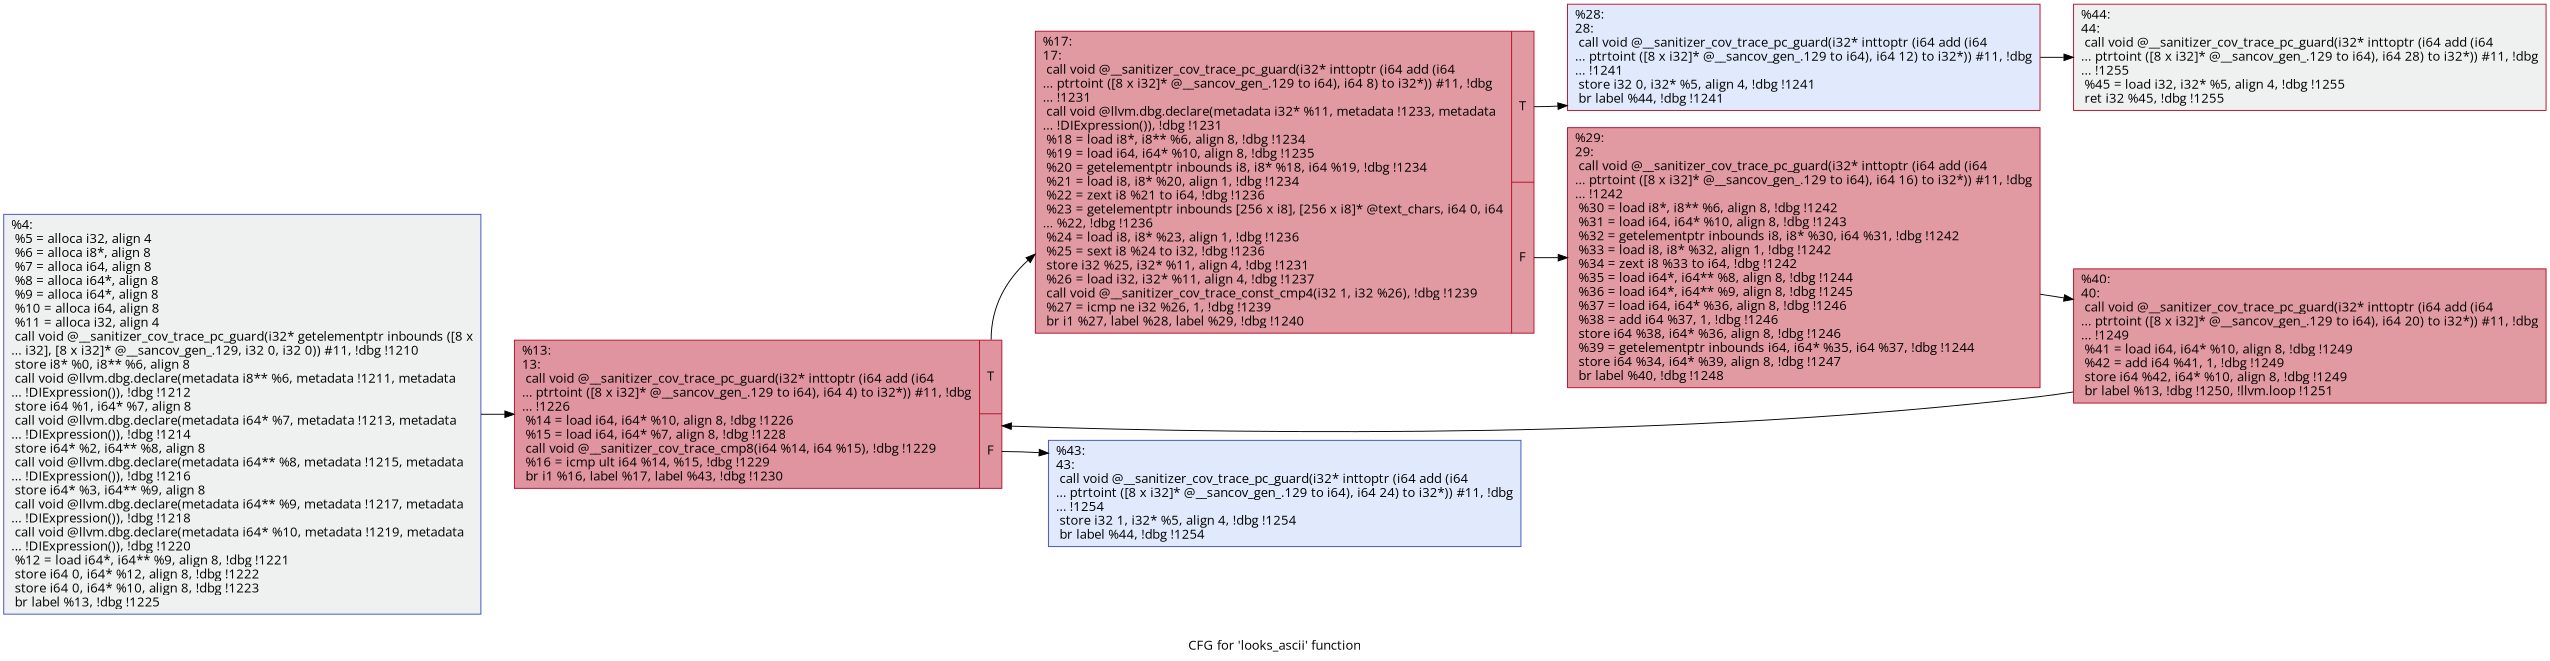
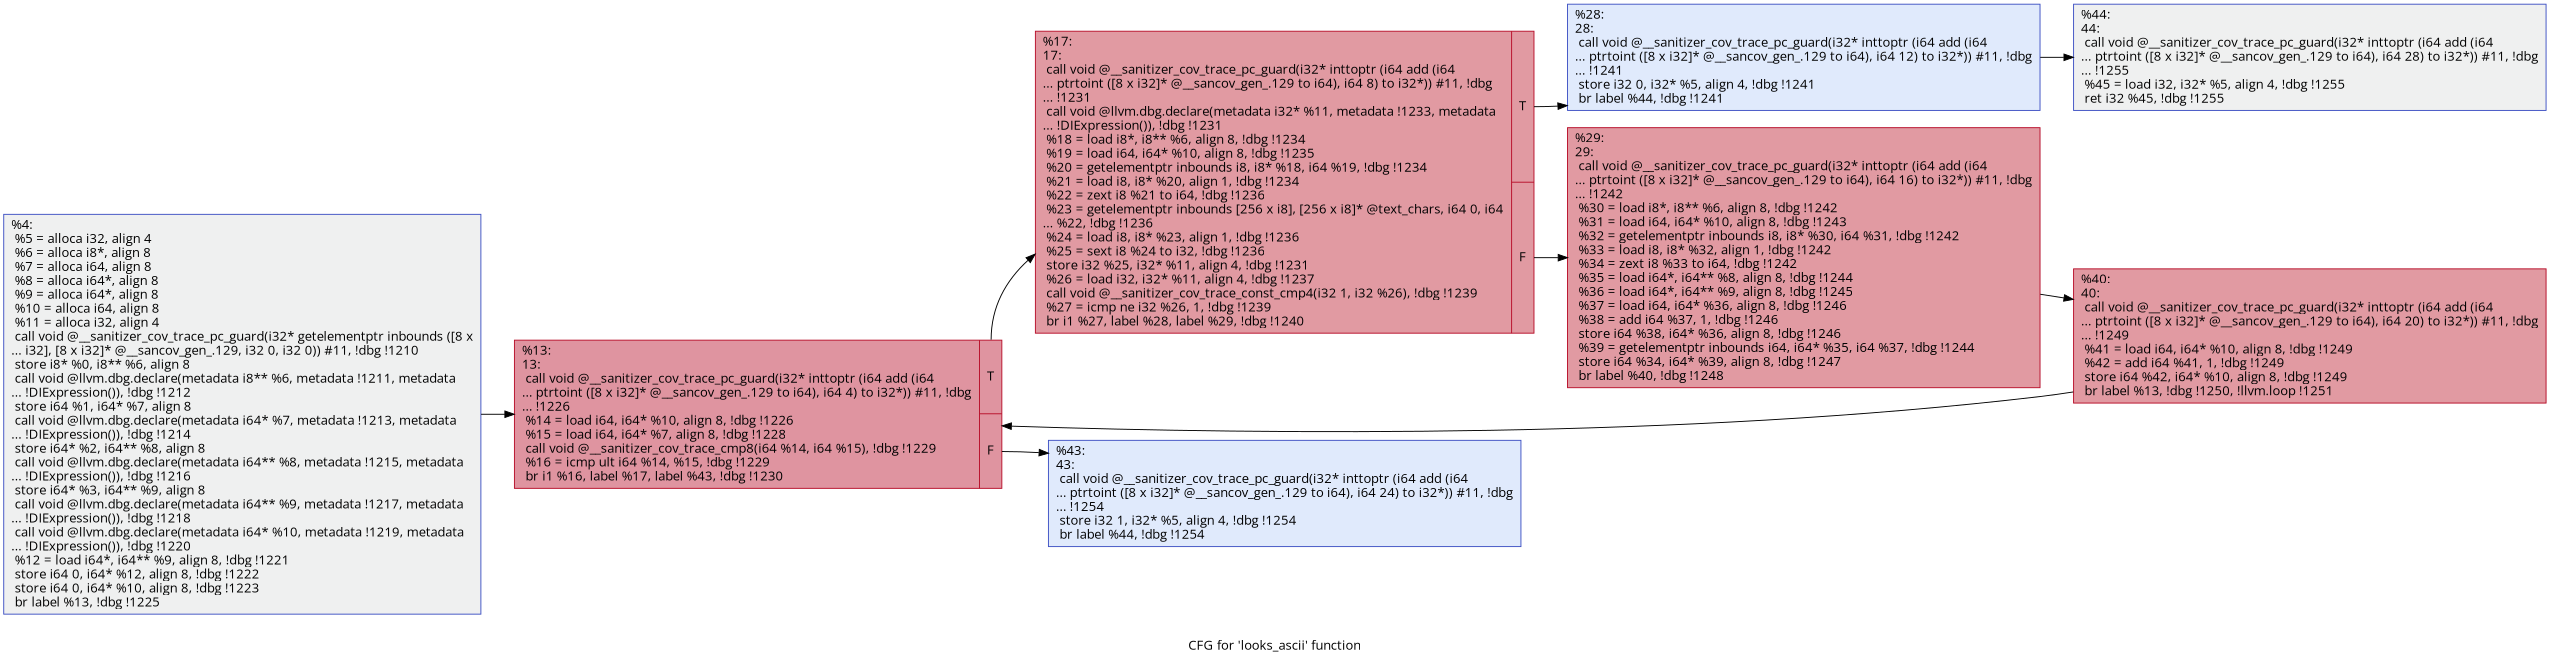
node "%28:": color #b70d28ff -> #3d50c3ff
node "%44:": color #b70d28ff -> #3d50c3ff
